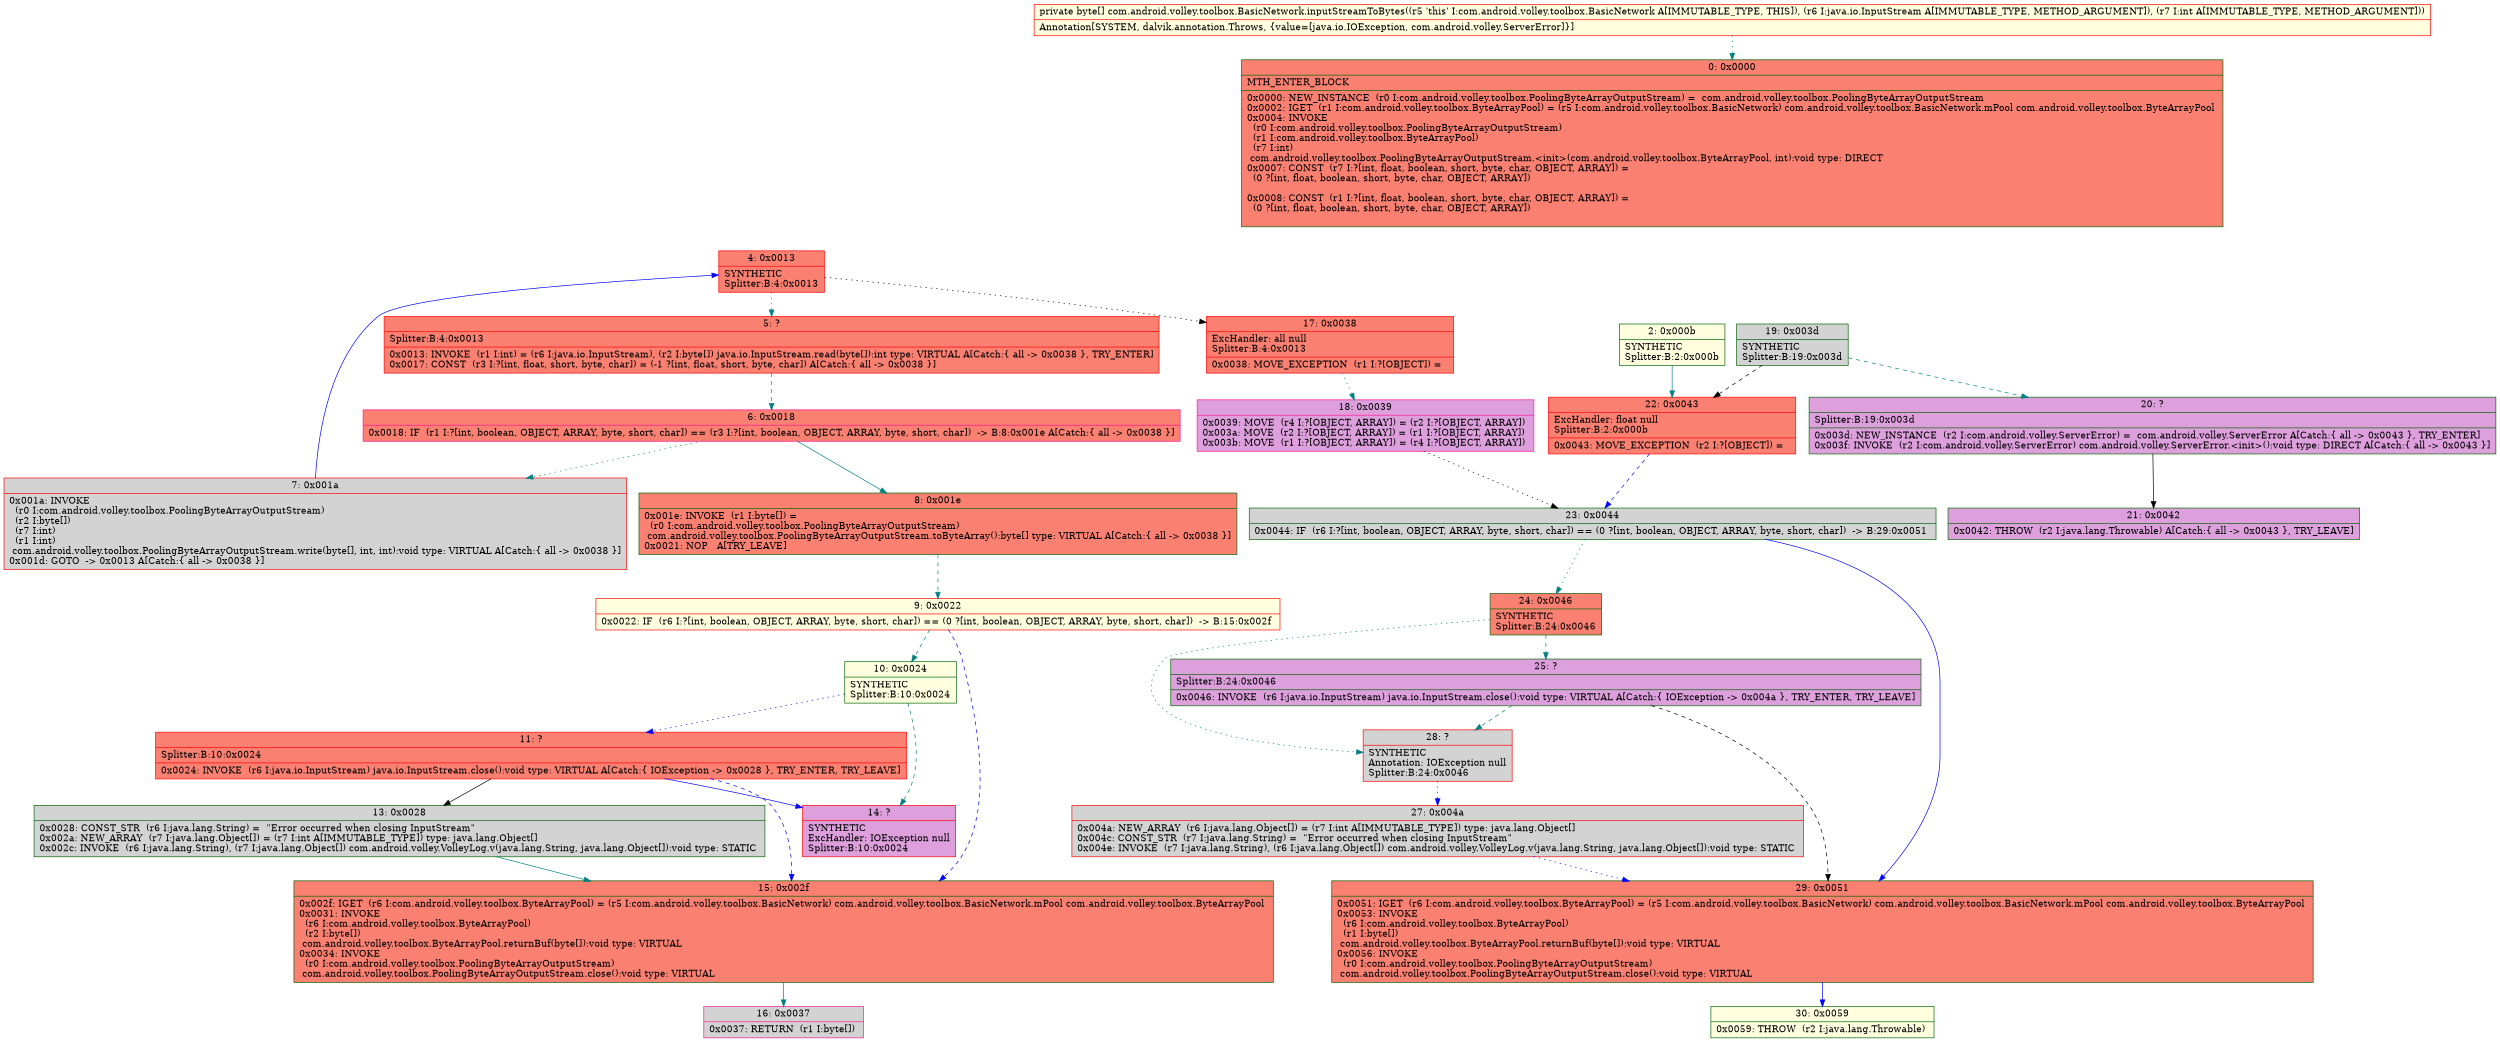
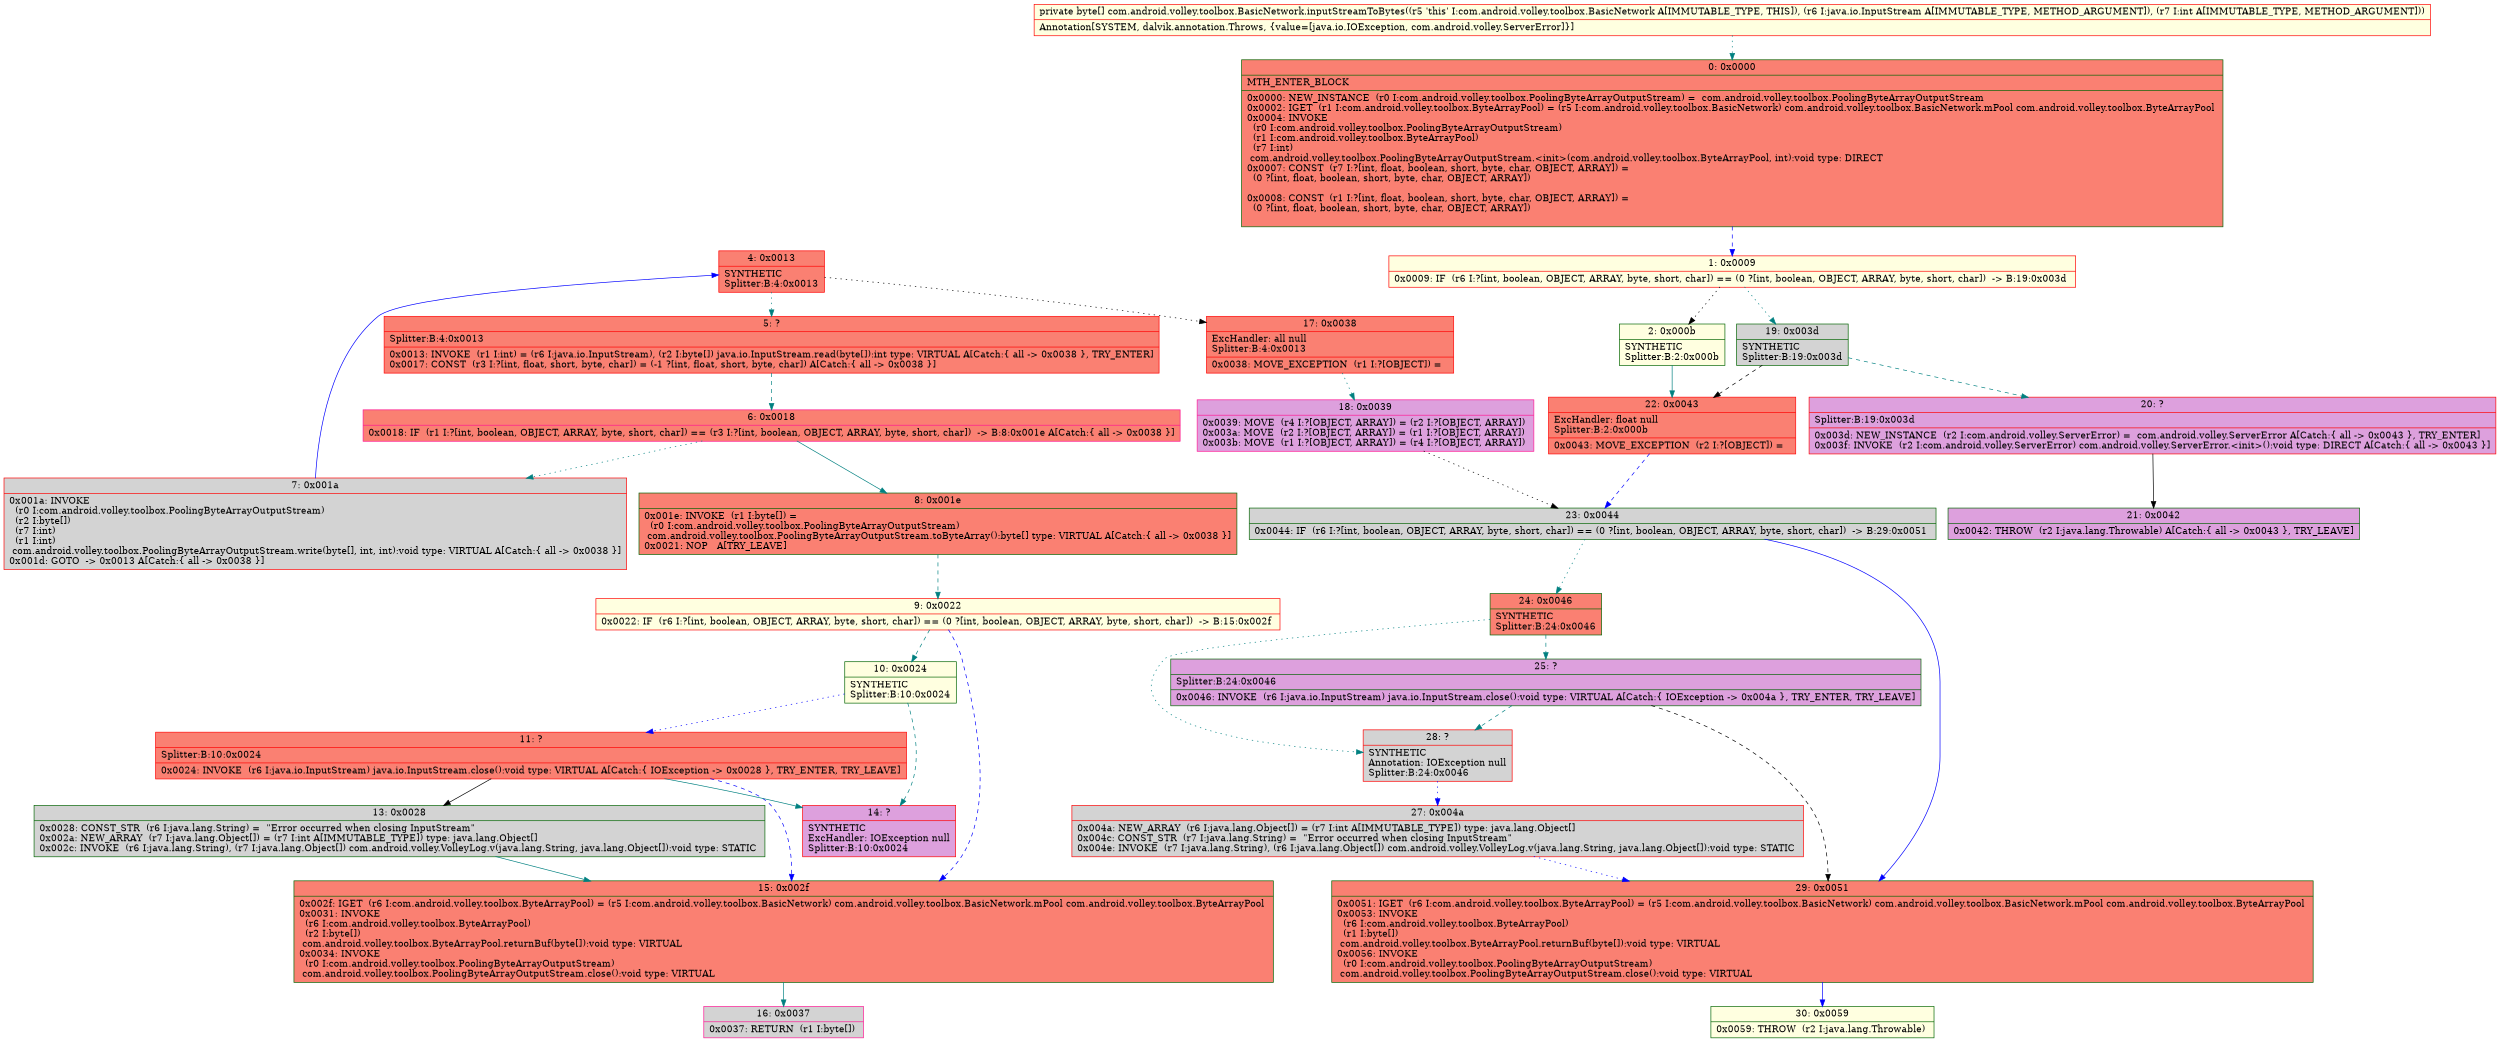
node "1: 0x0009": added
node "20: ?": color darkgreen -> red
edge "11: ?" -> "14: ?": color blue -> teal
